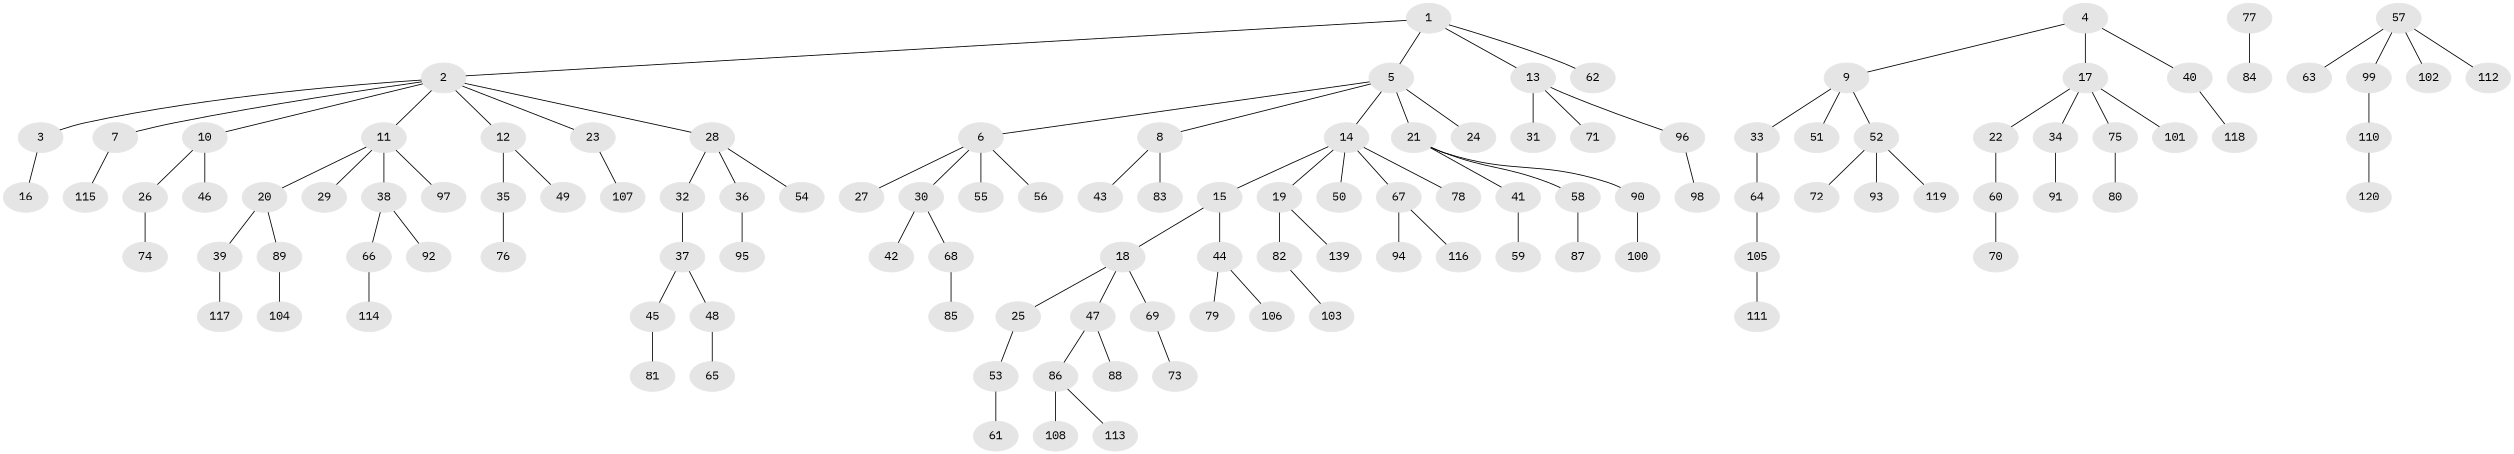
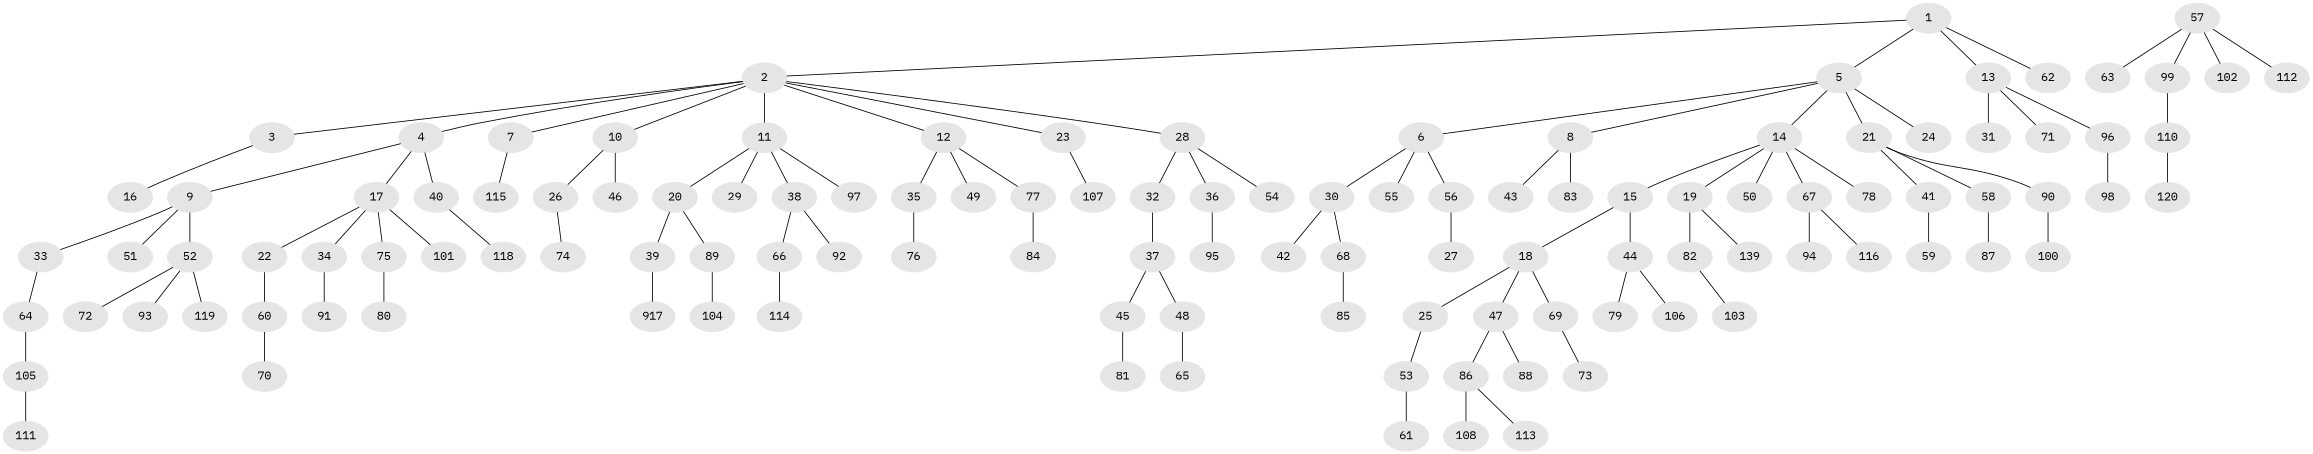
edge "2" -- "4": added
edge "6" -- "27": now "56" -- "27"
edge "12" -- "77": added
node "117": label "117" -> "917"
